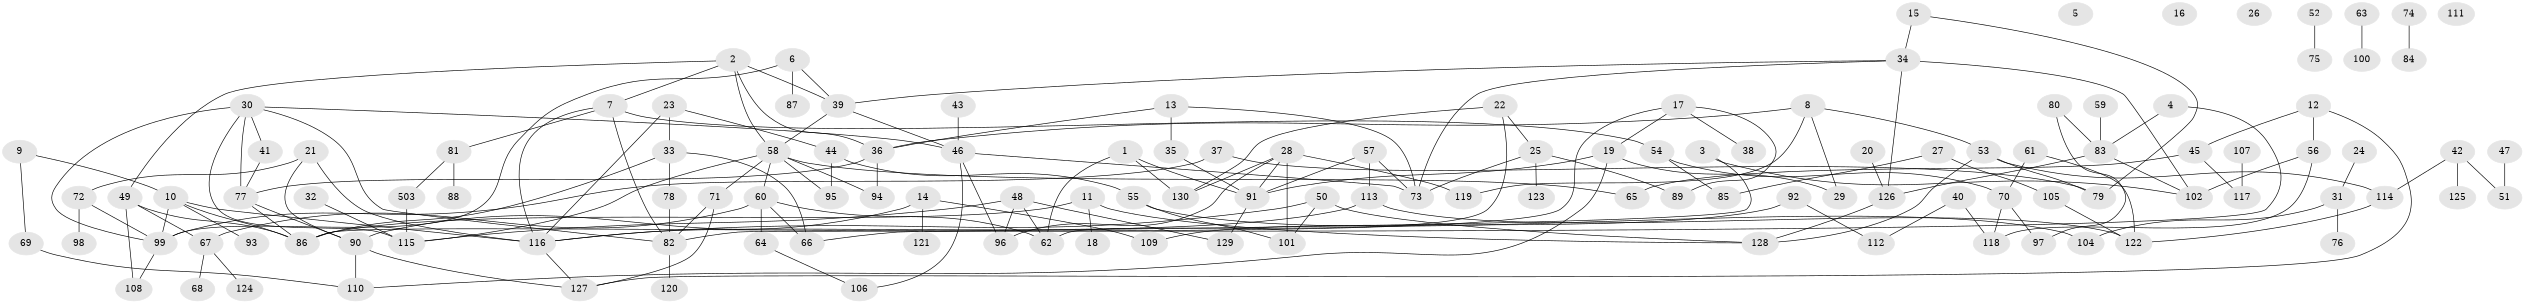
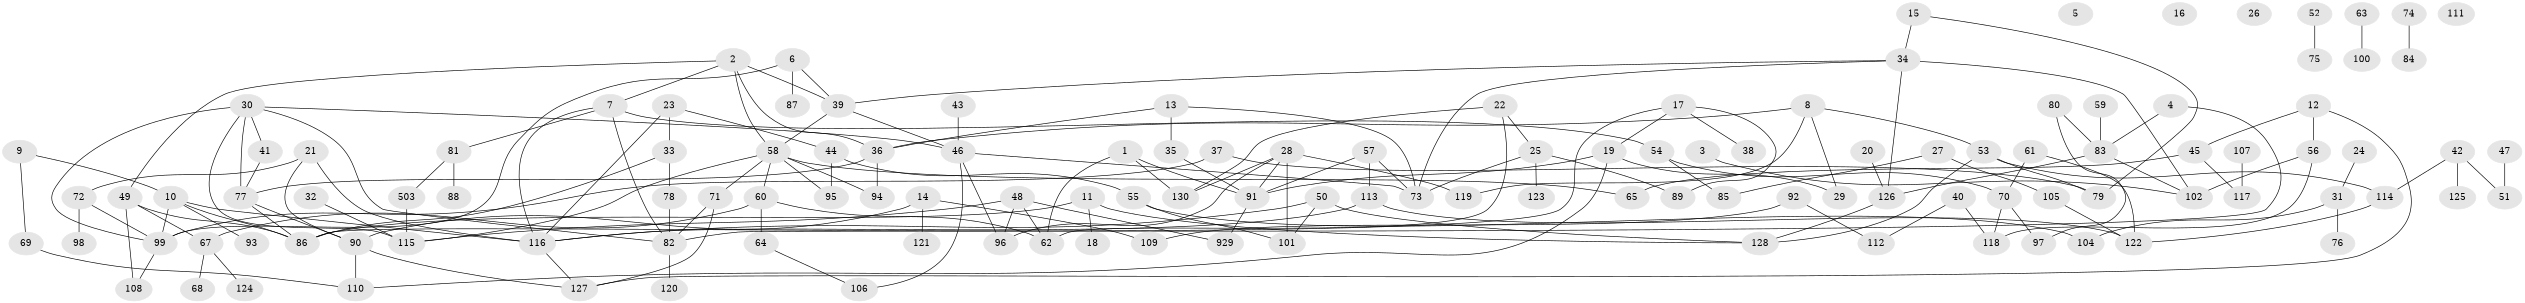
node "66": removed
node "129": label "129" -> "929"
